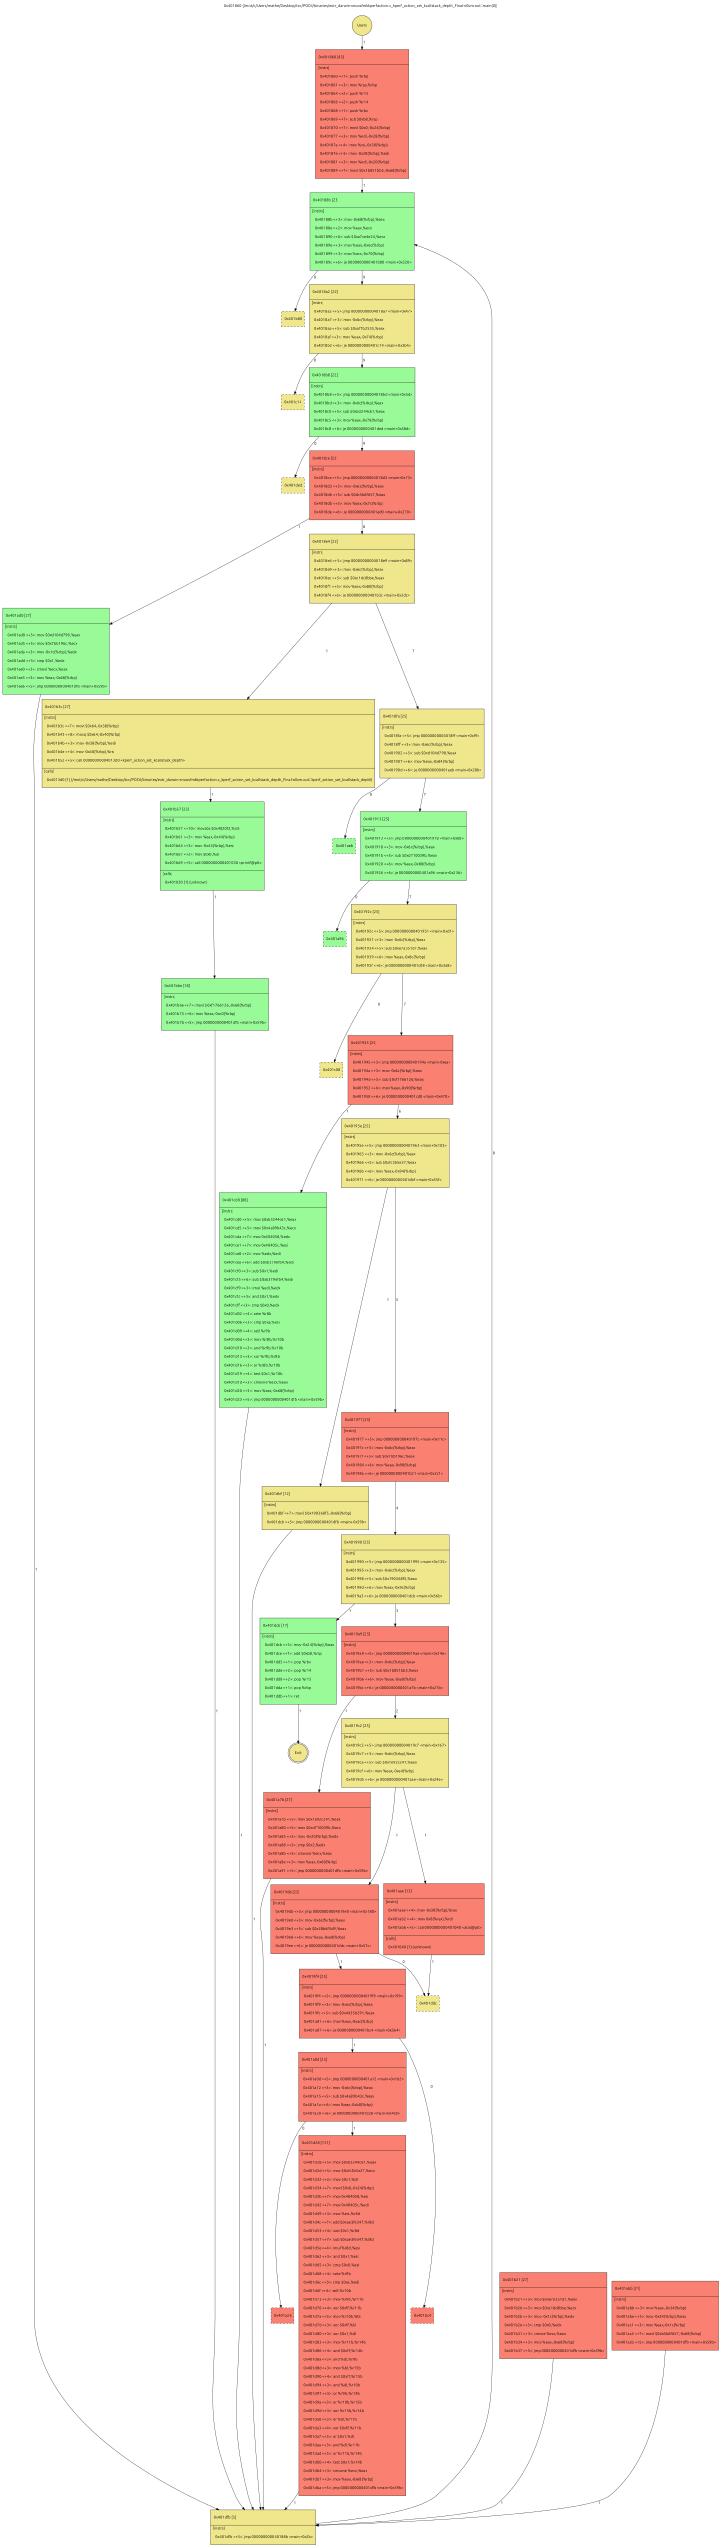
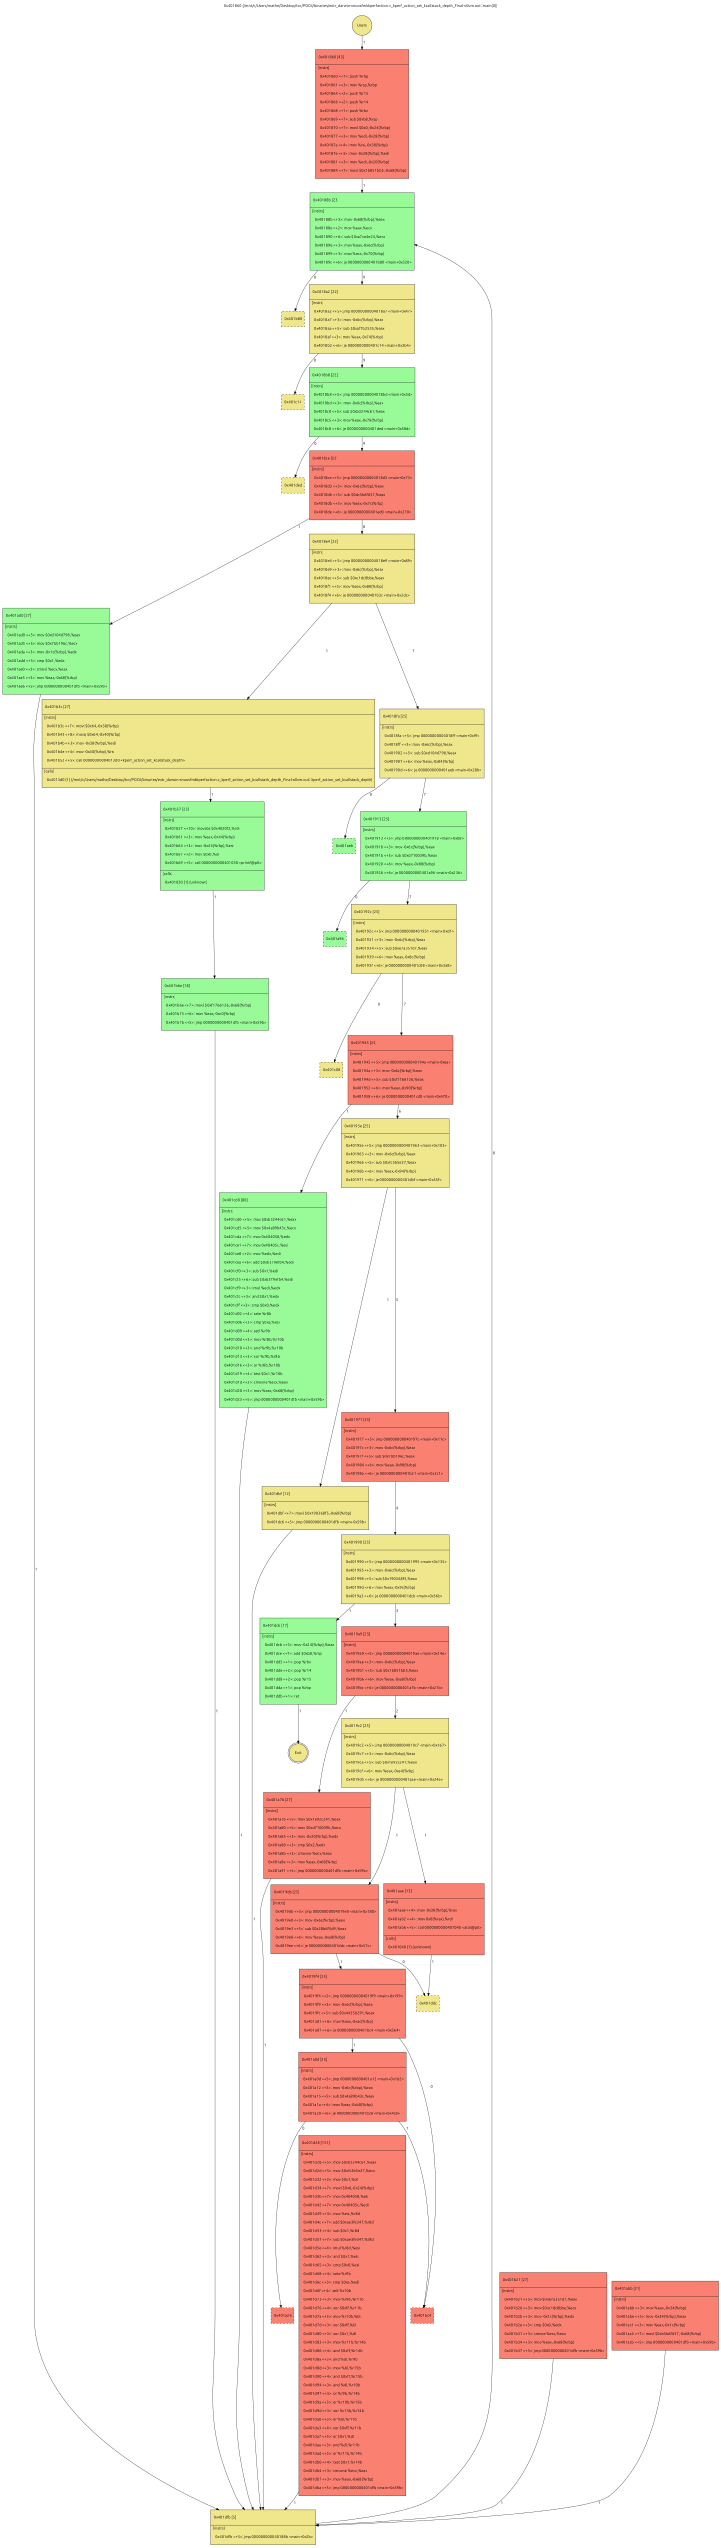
edge "0x401a0d [25]" -> "0x401d28 [151]": now "0x401a0d [25]" -> "0x401bc4"
